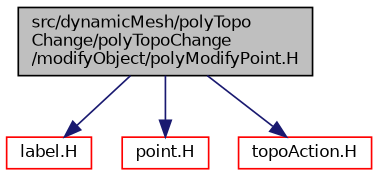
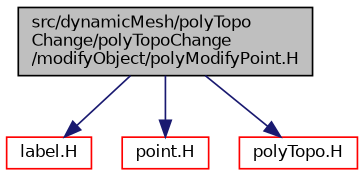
node "topoAction.H": label "topoAction.H" -> "polyTopo.H"
